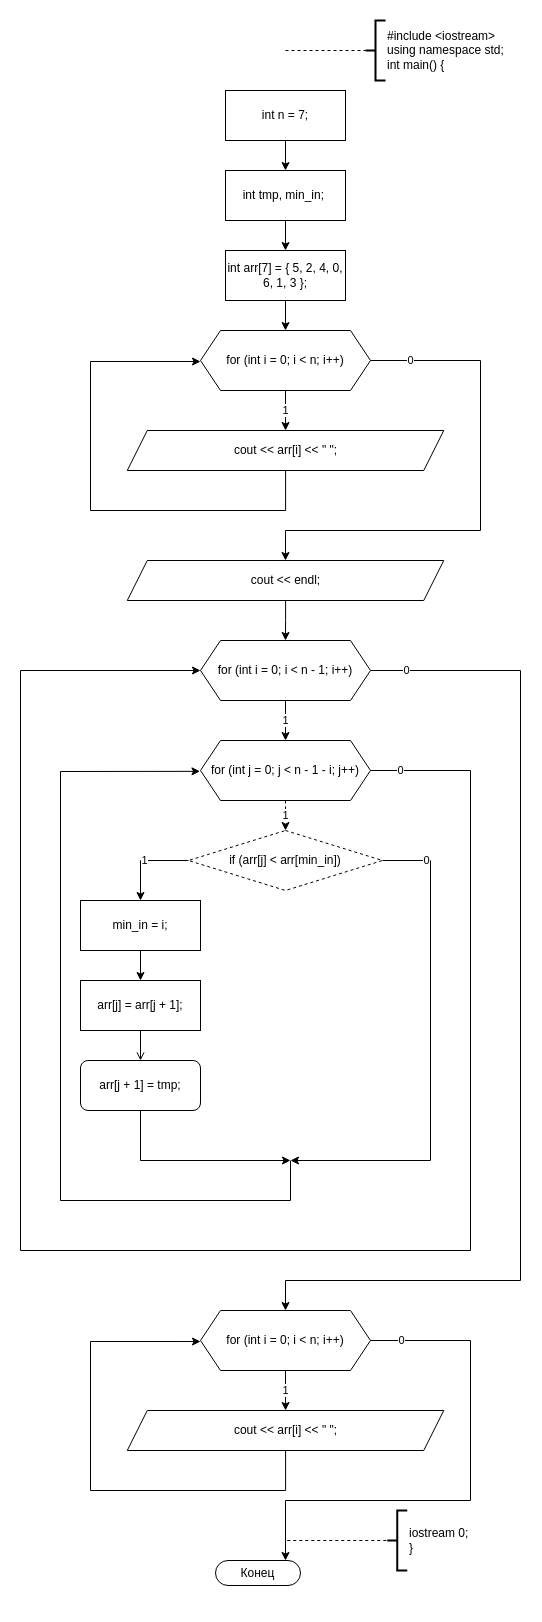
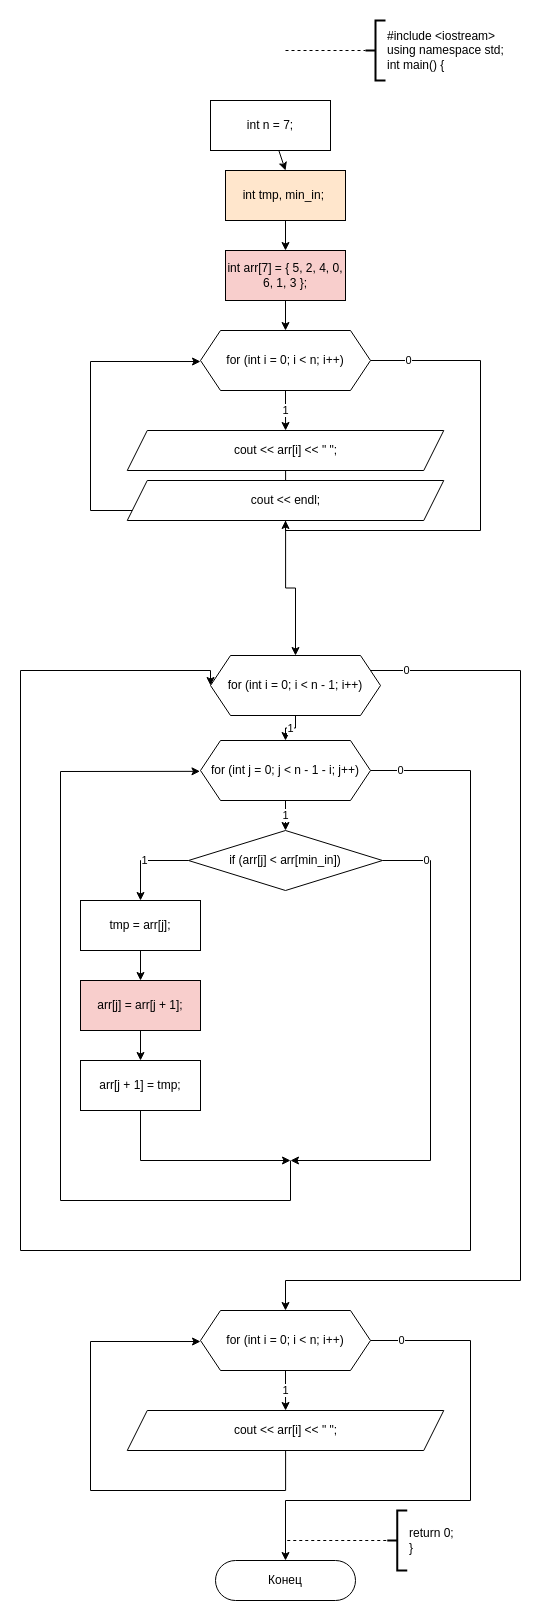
node "int n = 7;": moved (286, 116) -> (271, 126)
node "int tmp, min_in;": fillcolor #ffffff -> #ffe6cc
node "int arr[7] = { 5, 2, 4, 0, 6, 1, 3 };": fillcolor #ffffff -> #f8cecc
node "cout << endl;": moved (286, 581) -> (286, 501)
node "for (int i = 0; i < n - 1; i++)": moved (286, 671) -> (296, 686)
edge "for (int j = 0; j < n - 1 - i; j++)" -> "if (arr[j] < arr[min_in])": style dashed -> solid
node "if (arr[j] < arr[min_in])": style dashed -> solid
node "tmp = arr[j];": added
node "arr[j] = arr[j + 1];": fillcolor #ffffff -> #f8cecc
edge "arr[j] = arr[j + 1];" -> "arr[j + 1] = tmp;": arrowhead open -> classic
node "arr[j + 1] = tmp;": shape rounded rectangle -> rectangle
node "iostream 0; }": label "iostream 0; }" -> "return 0; }"
node "Конец": size 85x25 -> 140x40
